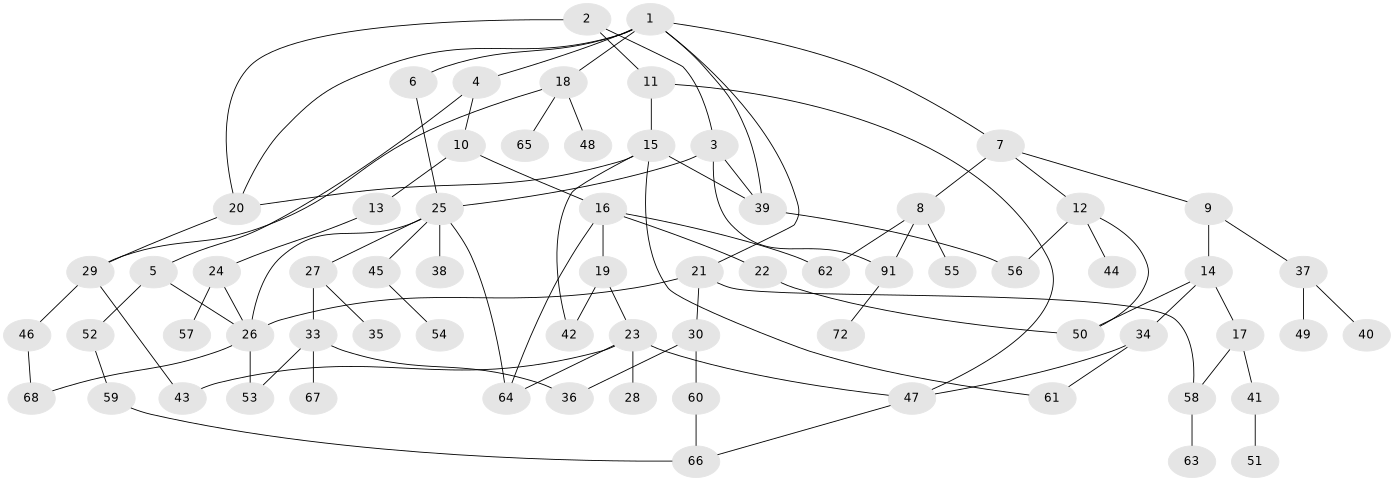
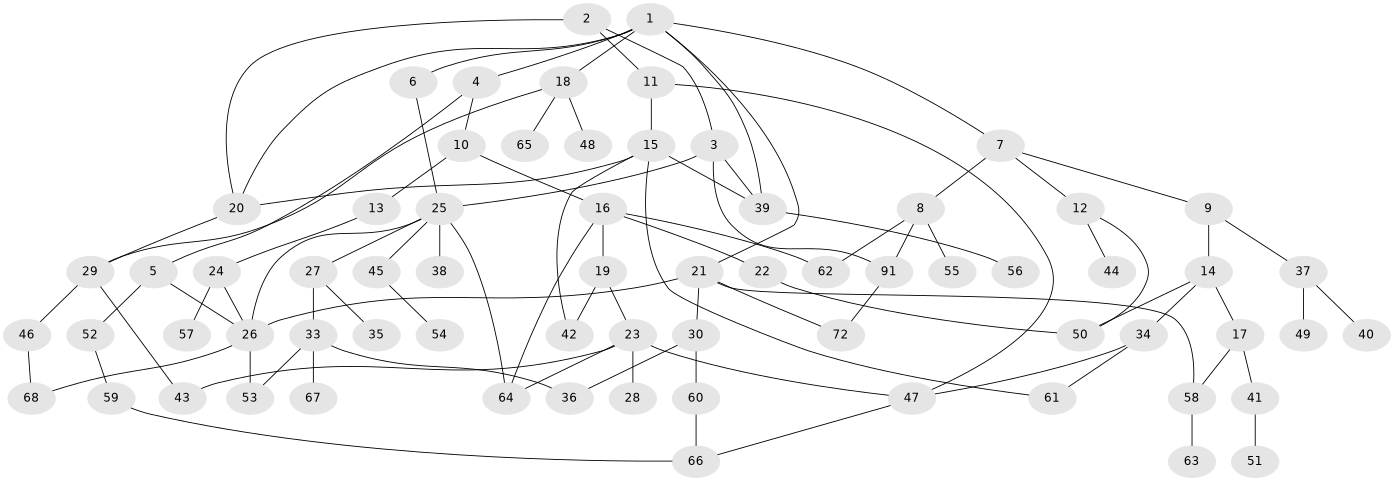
edge "12" -- "56": removed
edge "21" -- "72": added
